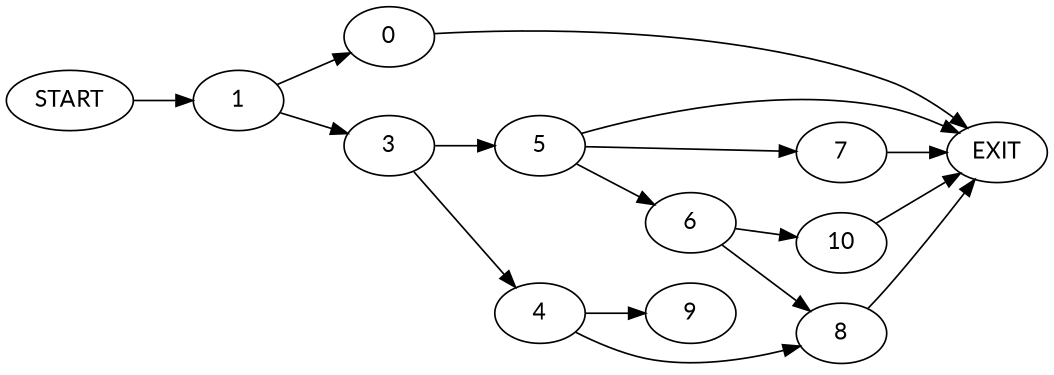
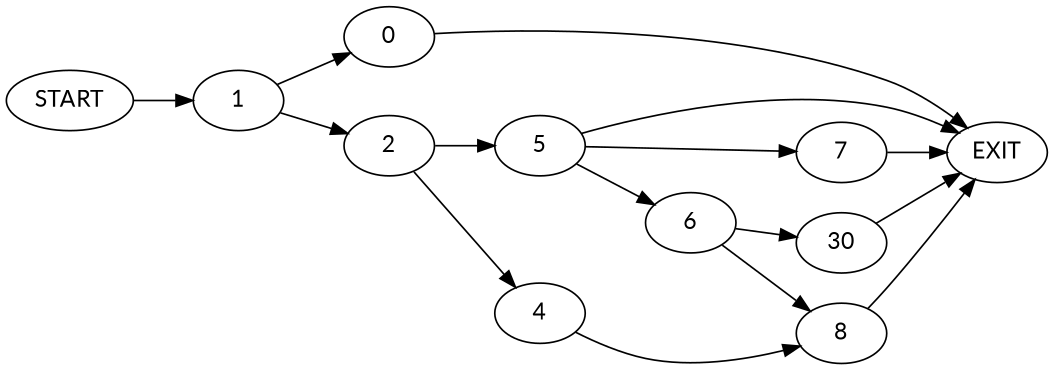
node "3": label "3" -> "2"
node "10": label "10" -> "30"
node "9": removed
